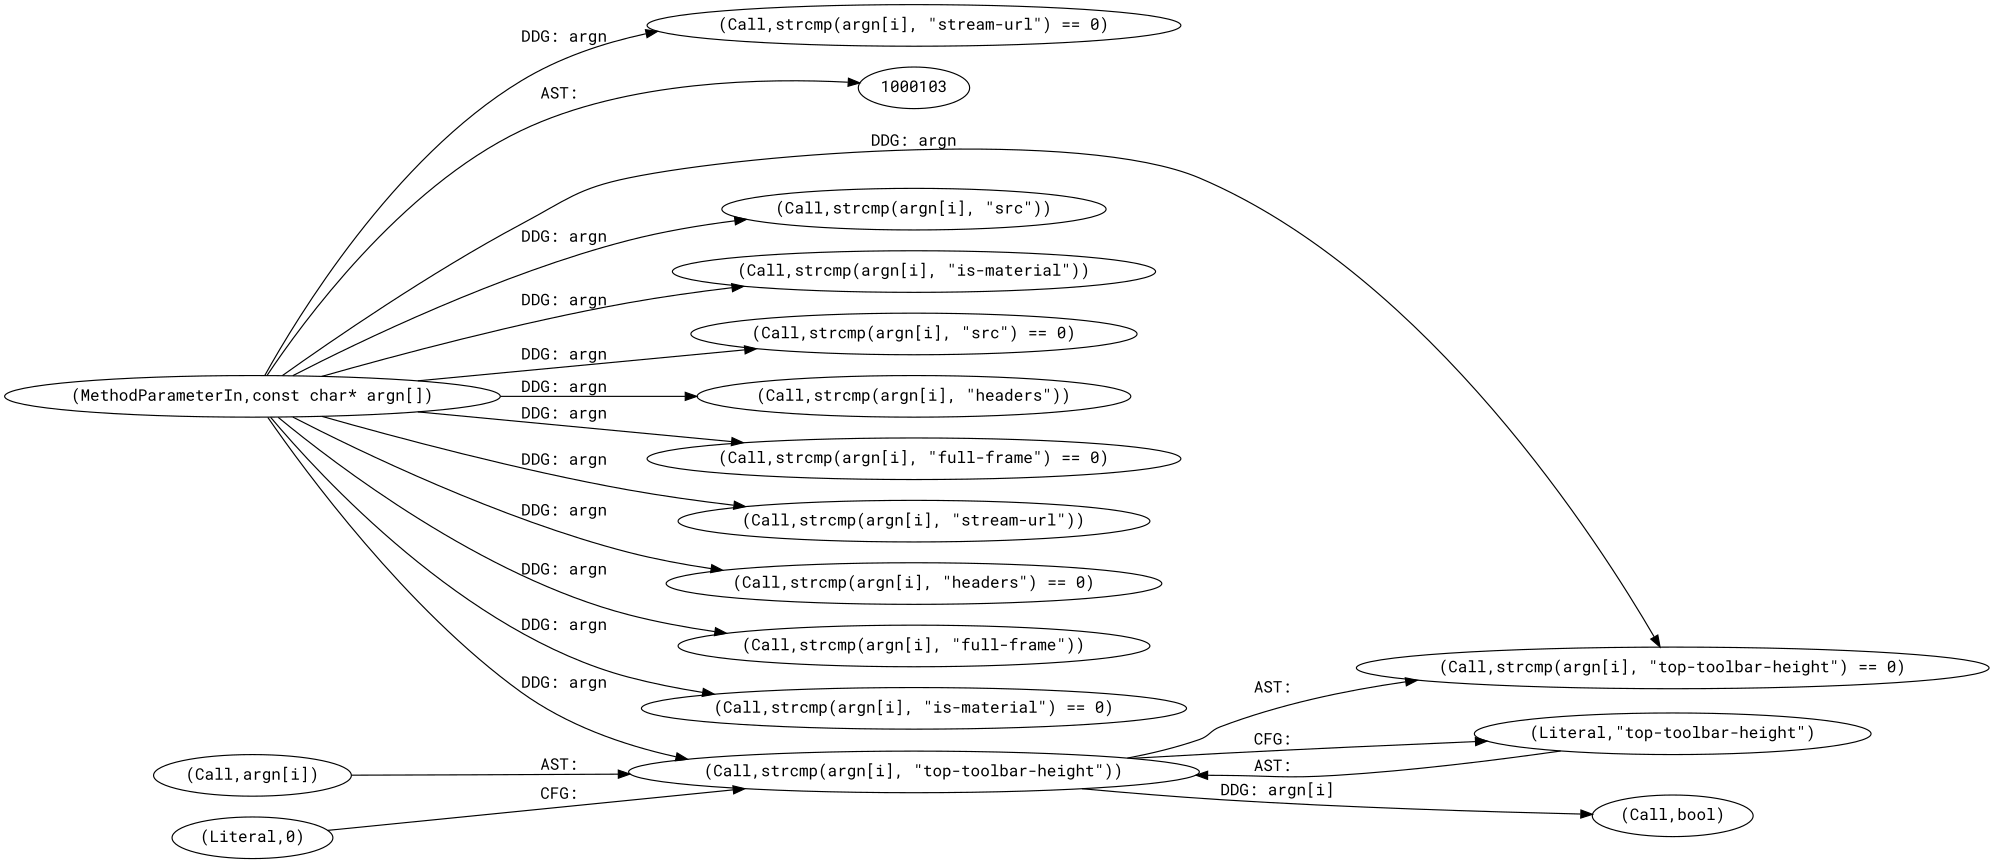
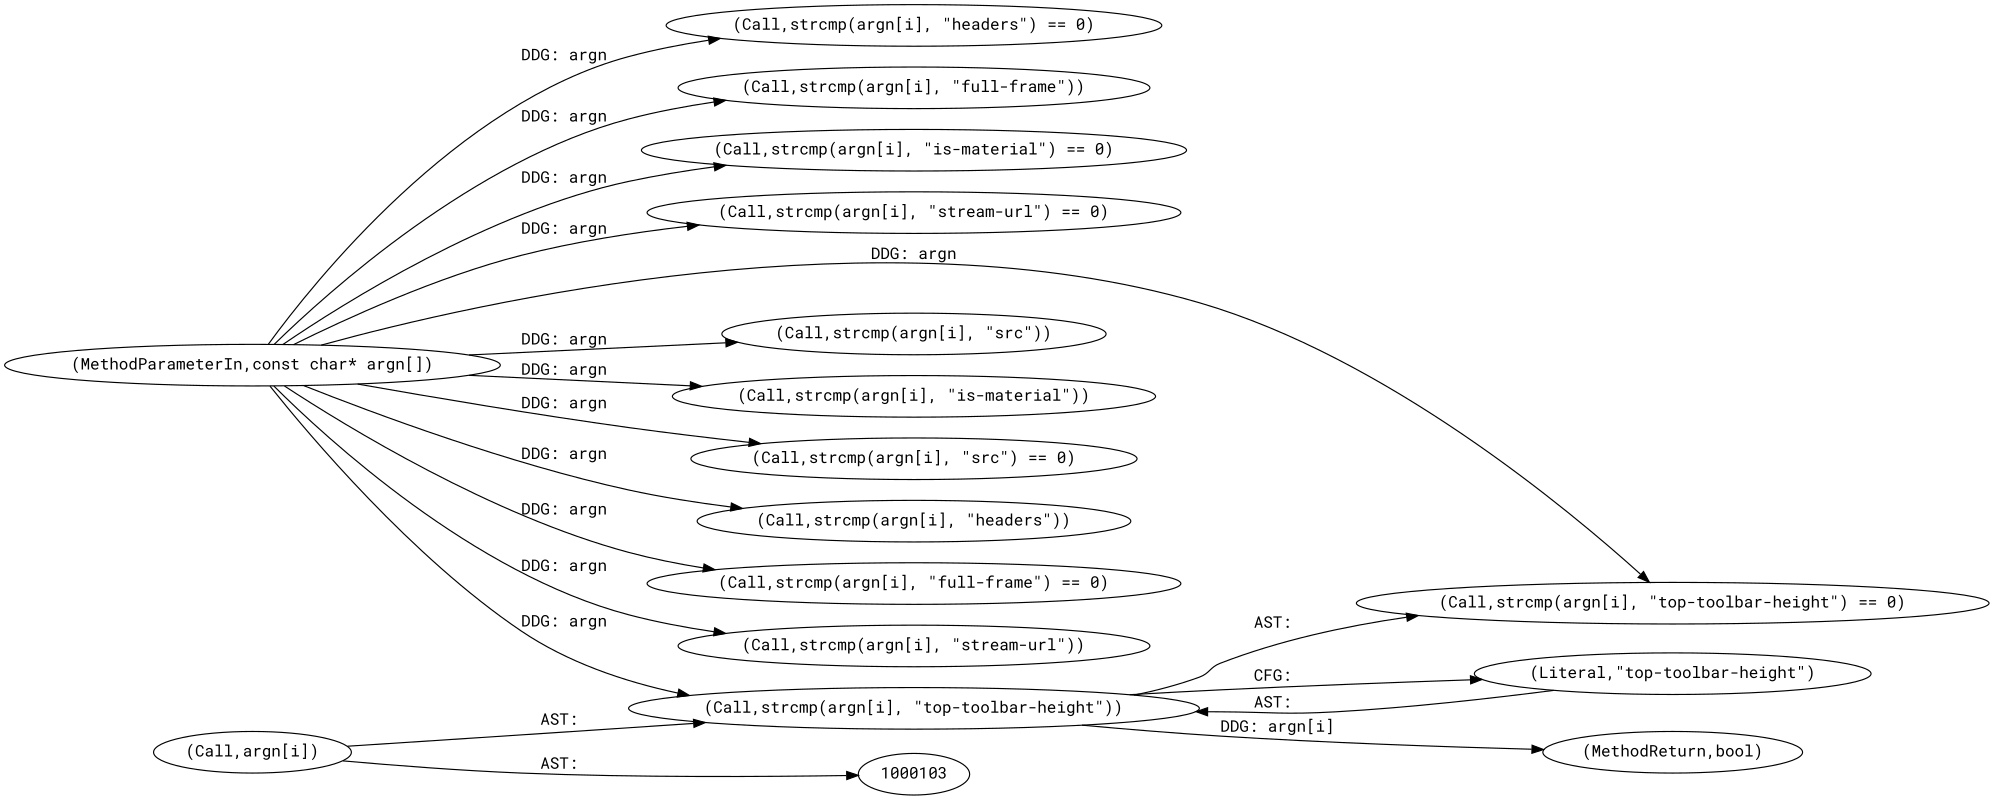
edge "(MethodParameterIn,const char* argn[])" -> "1000103": now "(Call,argn[i])" -> "1000103"
node "(Call,bool)": label "(Call,bool)" -> "(MethodReturn,bool)"
node "(Literal,0)": removed
